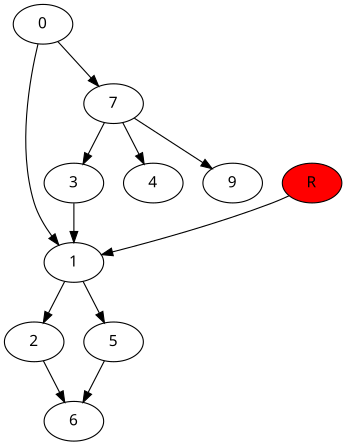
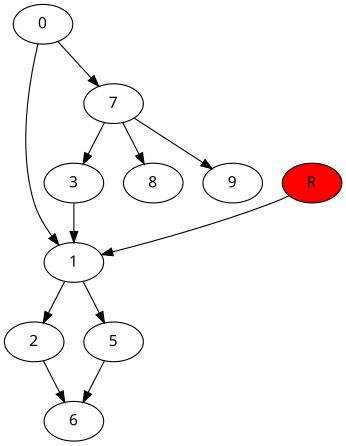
node "4": label "4" -> "8"
